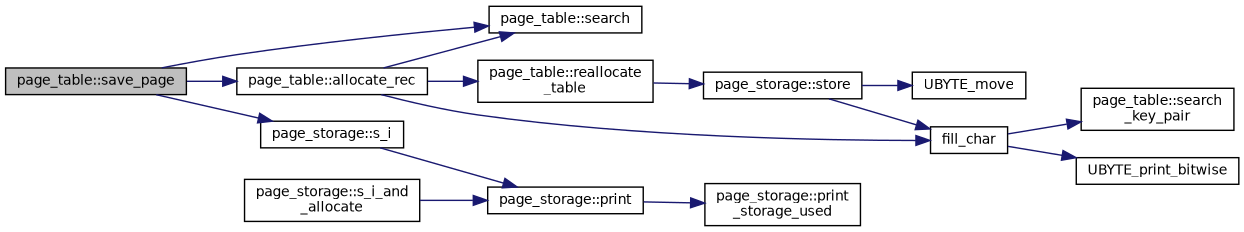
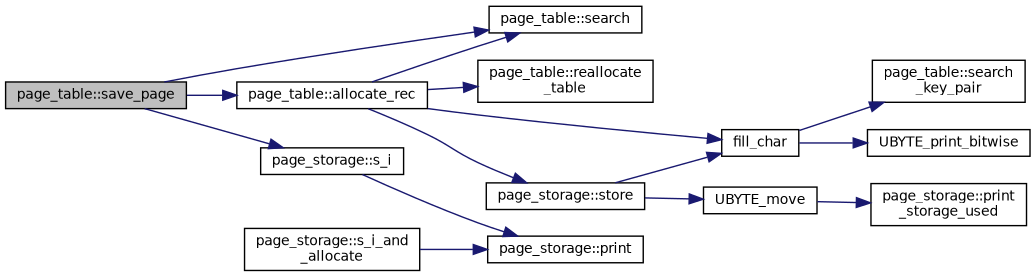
edge "page_table::reallocate _table" -> "page_storage::store": now "page_table::allocate_rec" -> "page_storage::store"
edge "page_storage::print" -> "page_storage::print _storage_used": now "UBYTE_move" -> "page_storage::print _storage_used"
